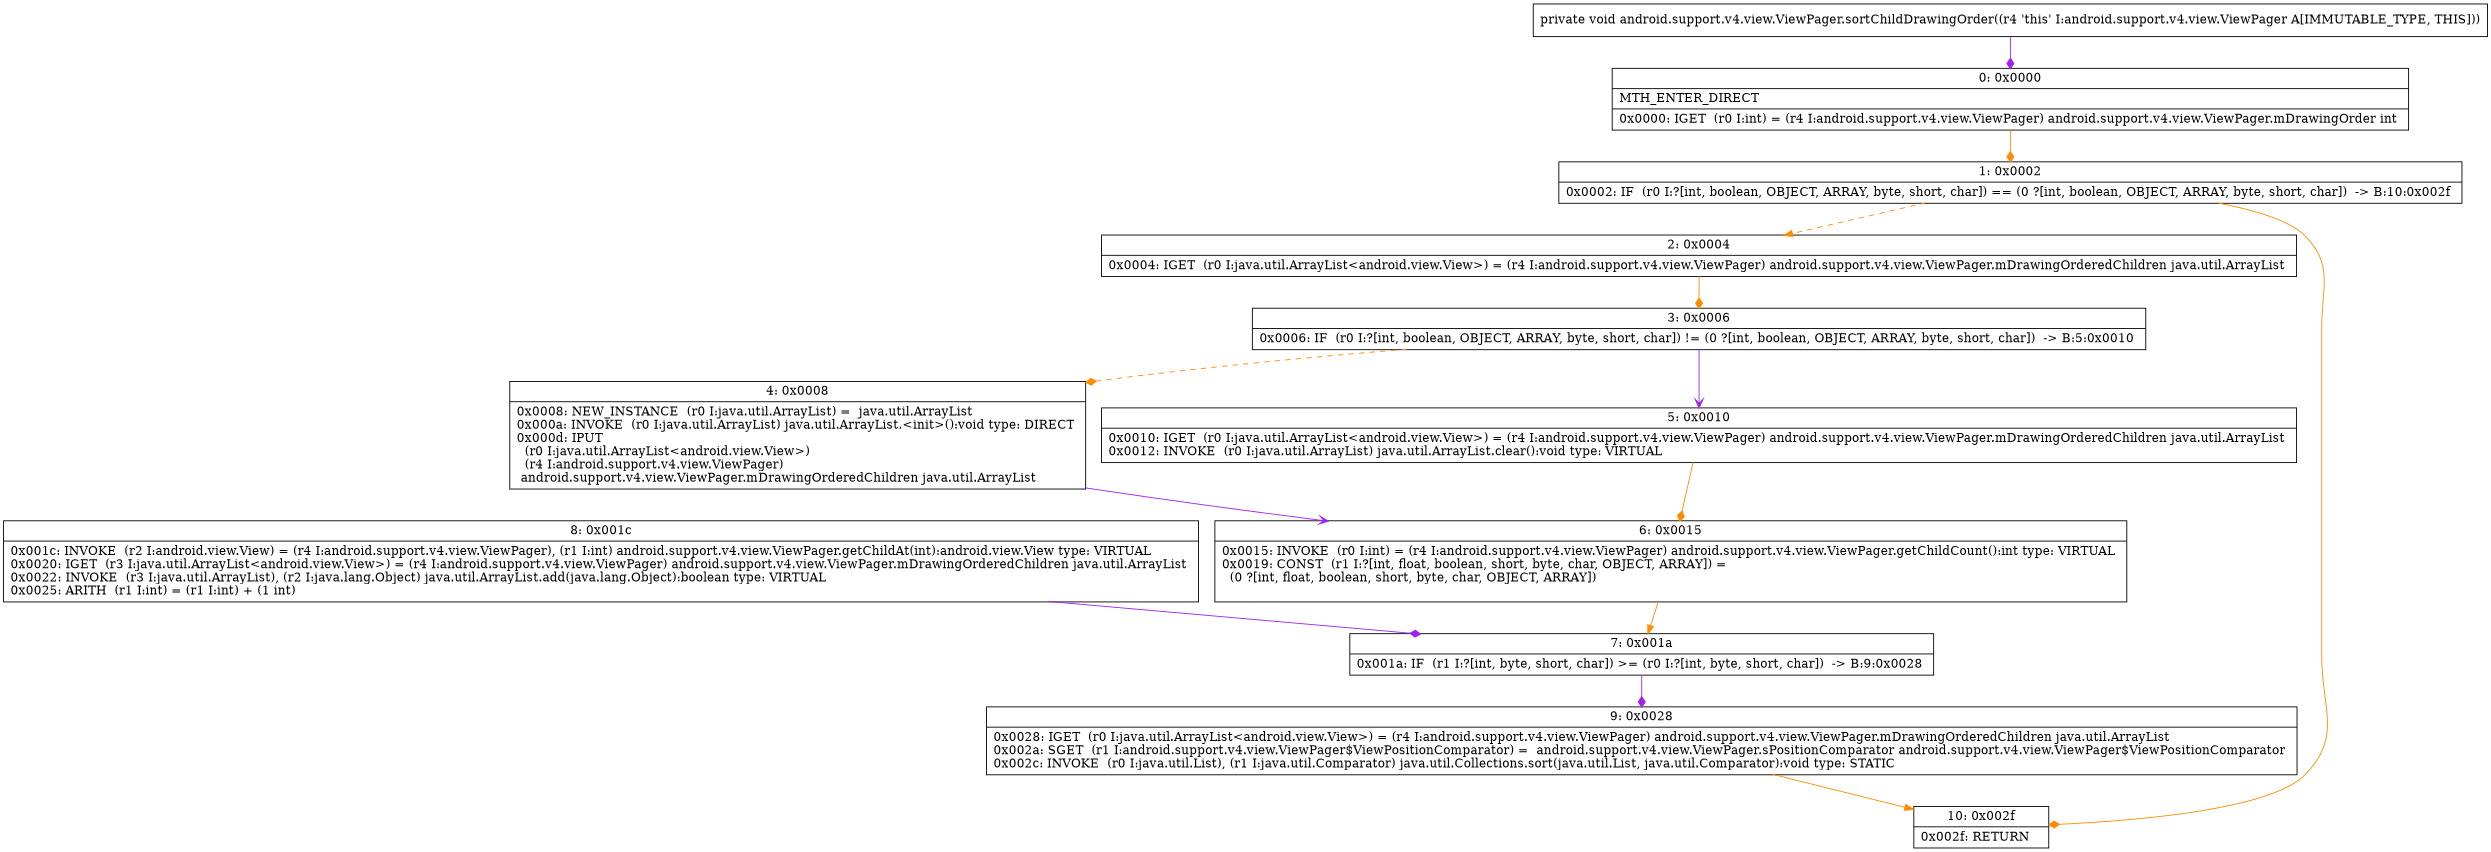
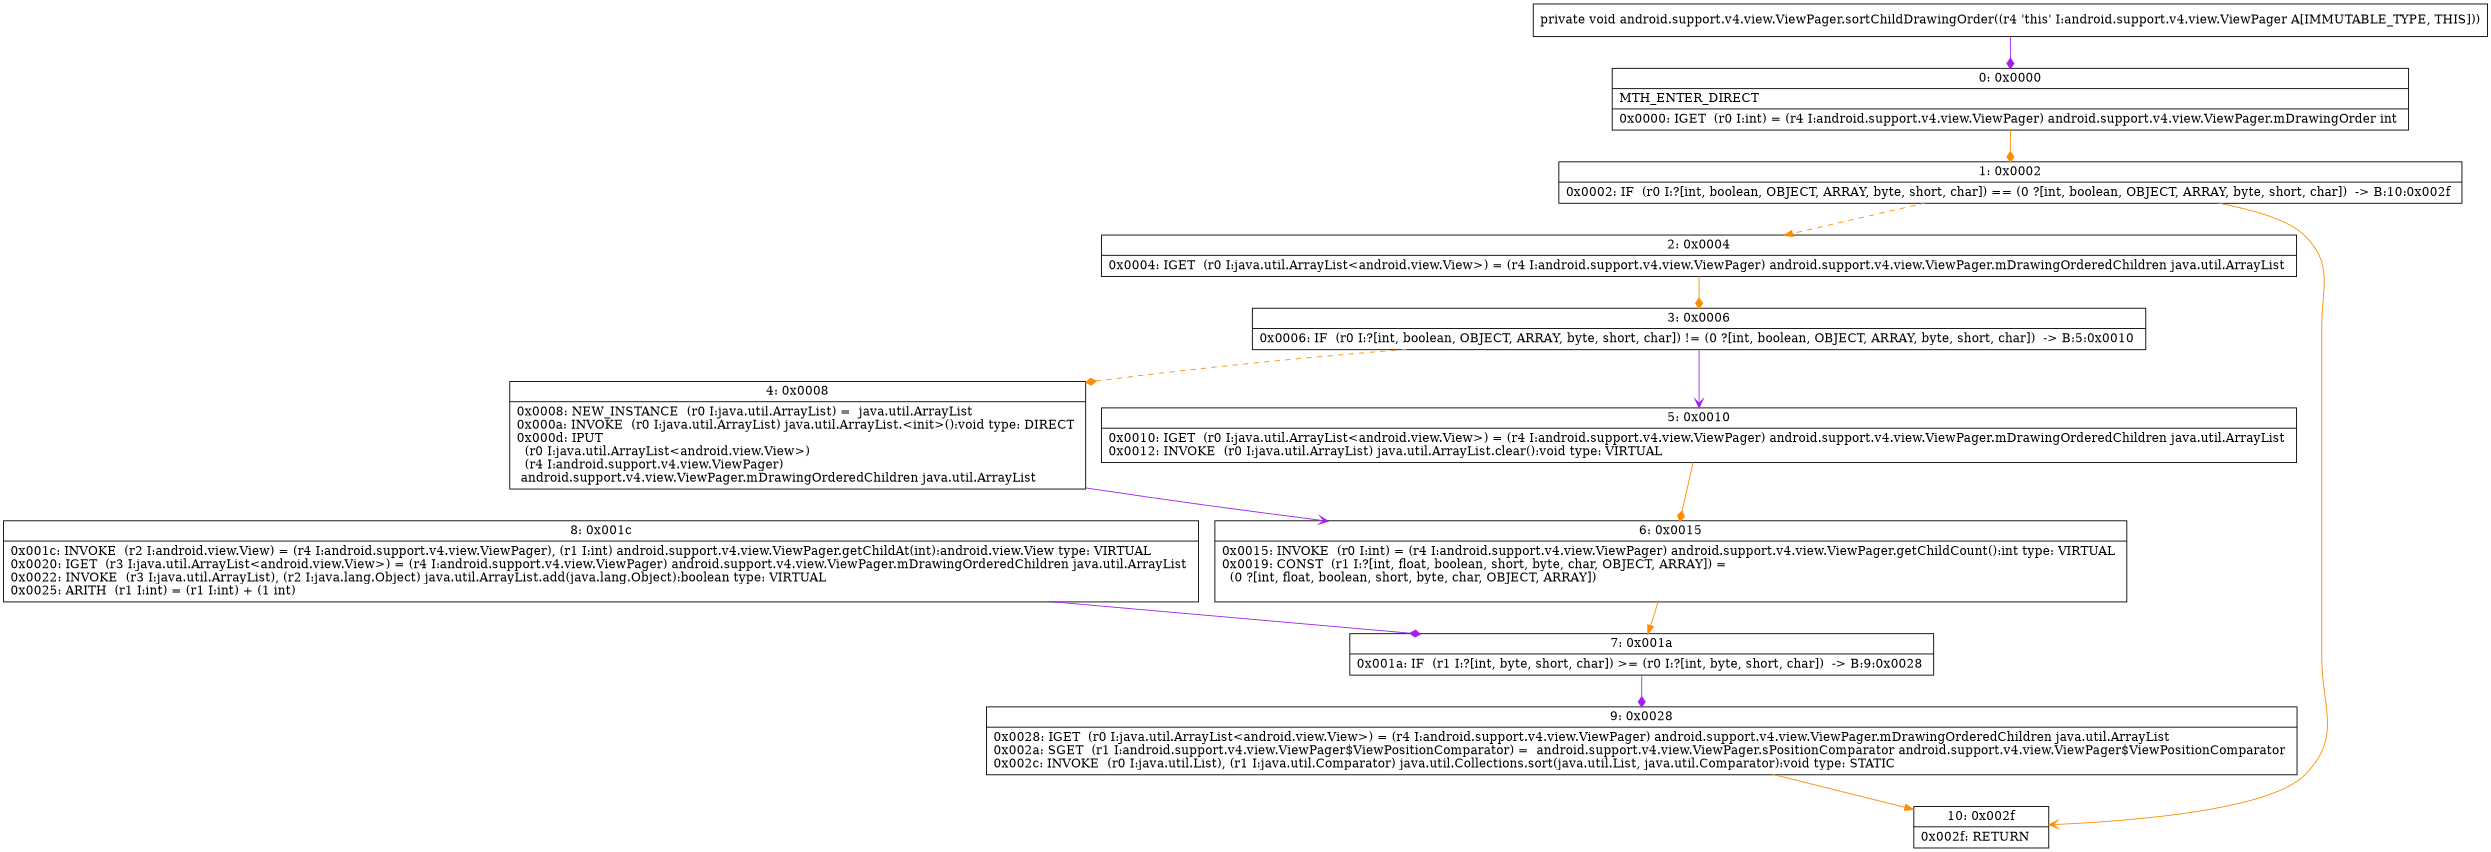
edge "1: 0x0002" -> "10: 0x002f": arrowhead diamond -> vee
